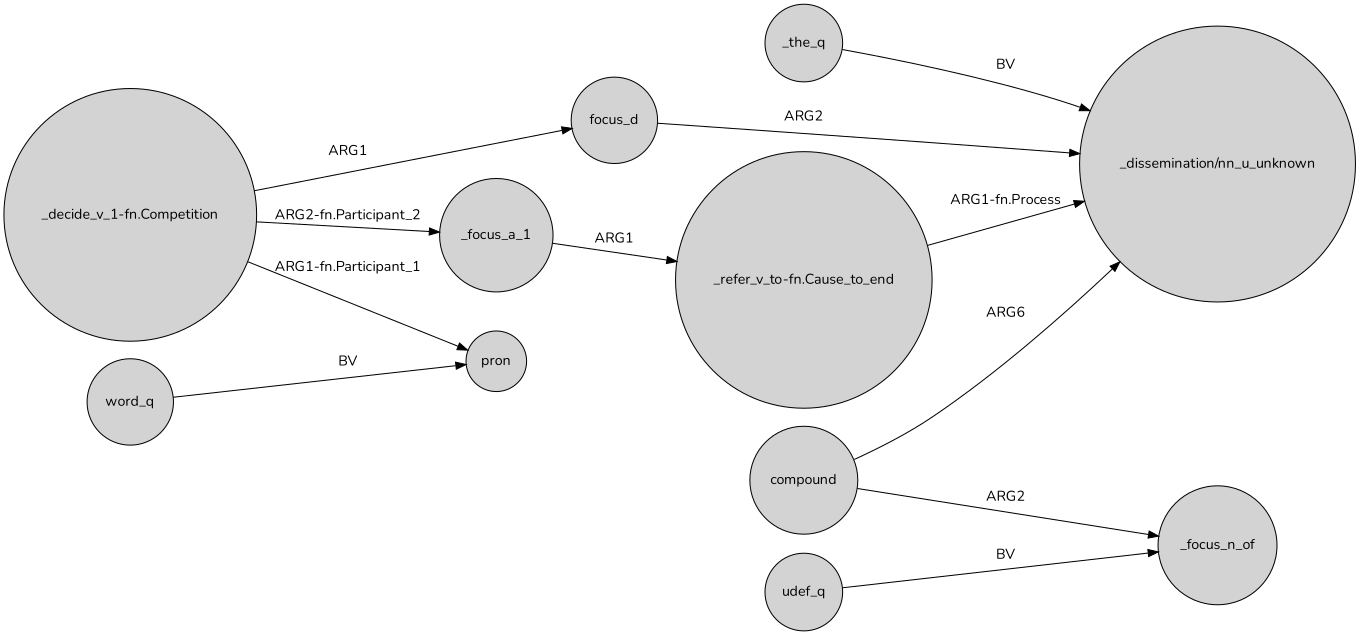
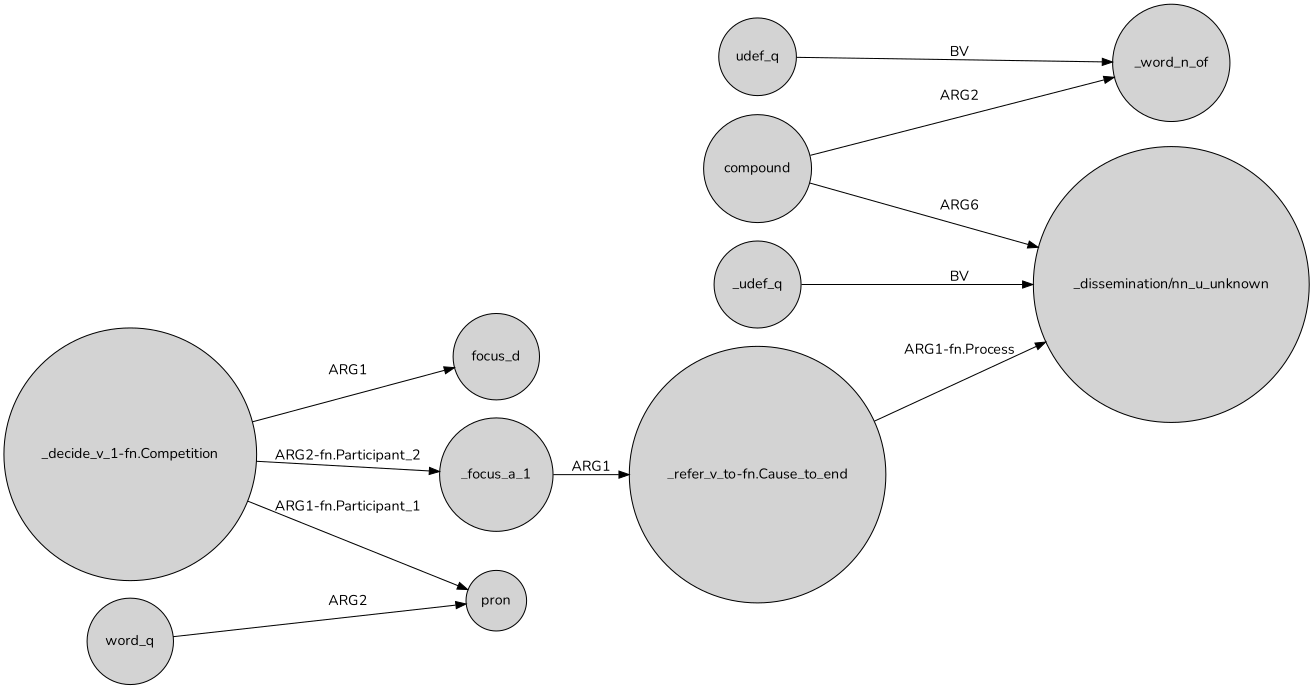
node "_the_q": label "_the_q" -> "_udef_q"
edge "focus_d" -> "_dissemination/nn_u_unknown": removed, label "ARG2"
edge "word_q" -> "pron": label "BV" -> "ARG2"
node "_focus_n_of": label "_focus_n_of" -> "_word_n_of"
